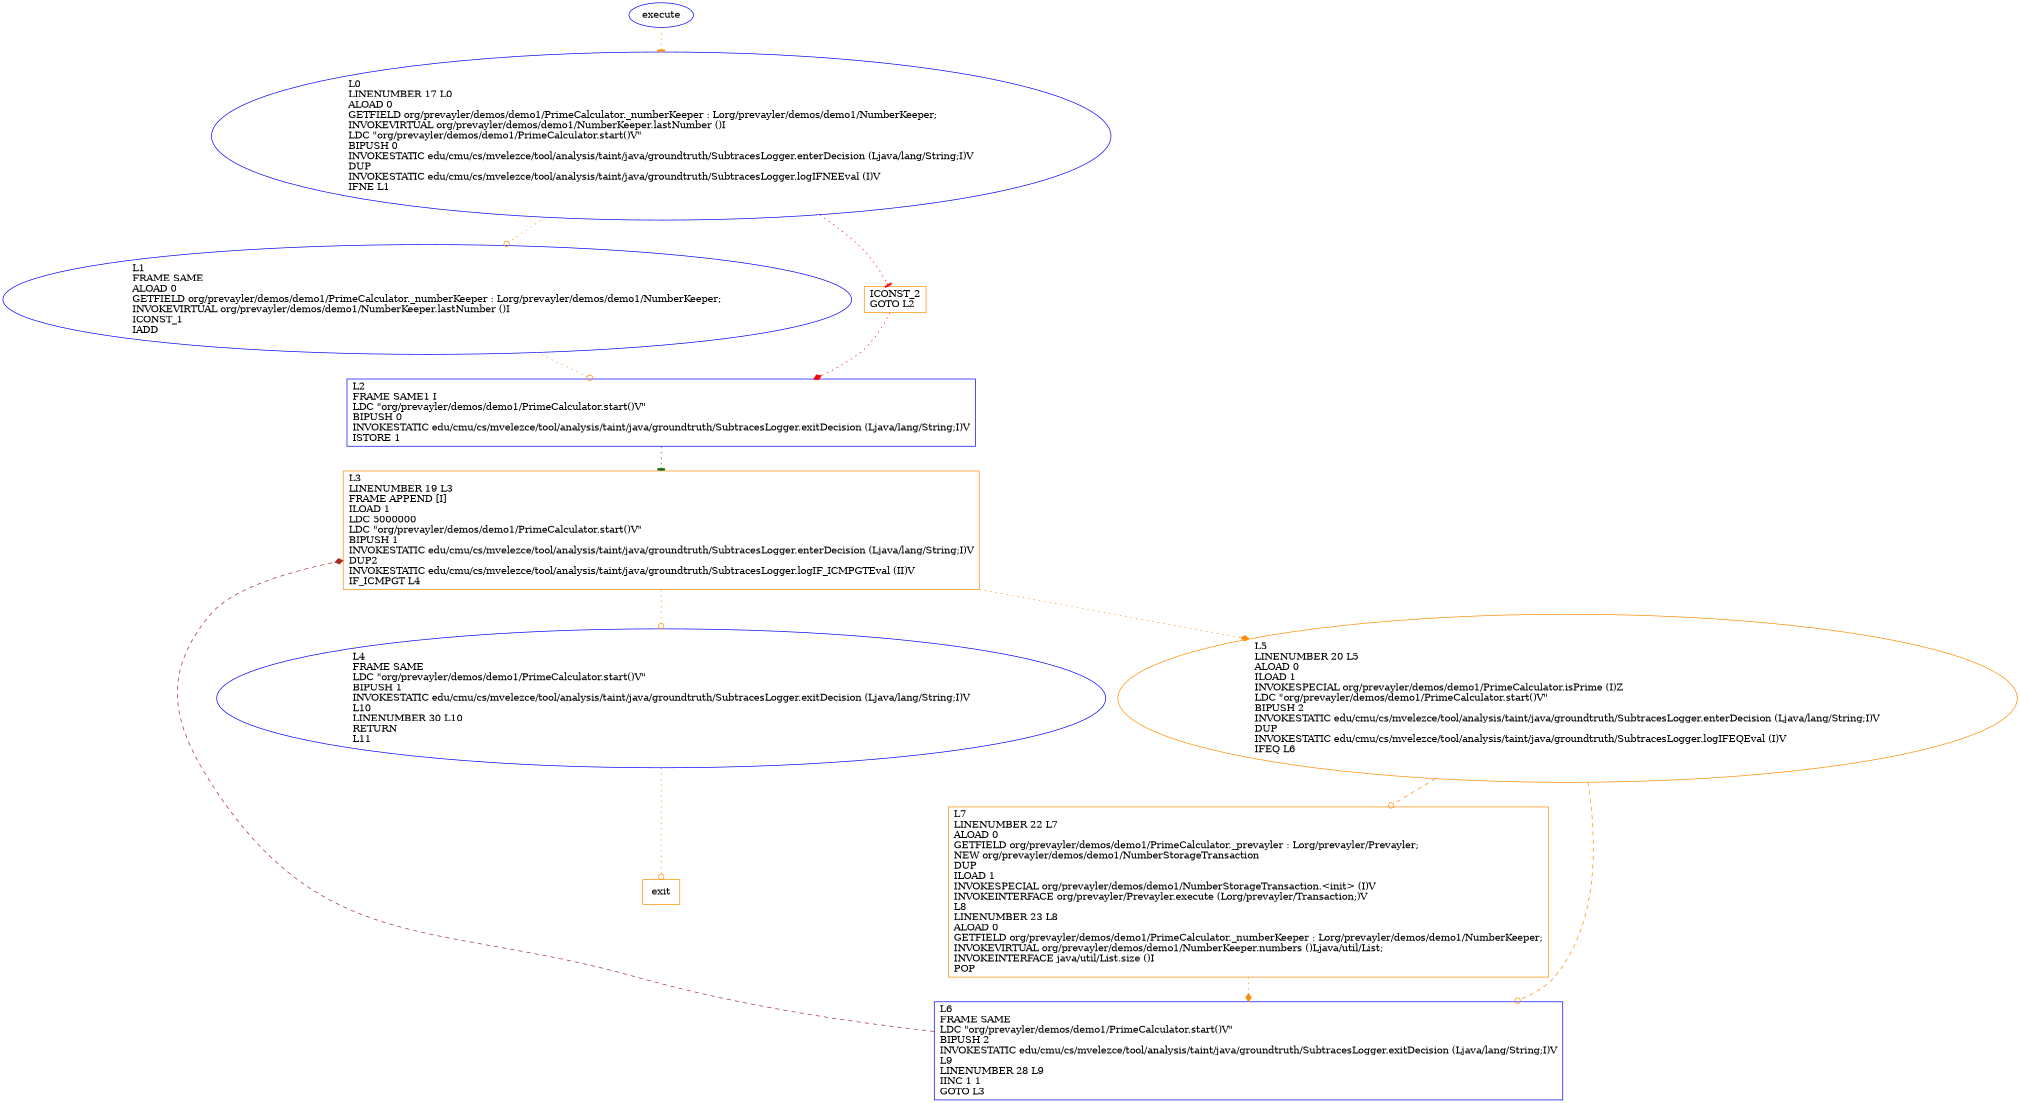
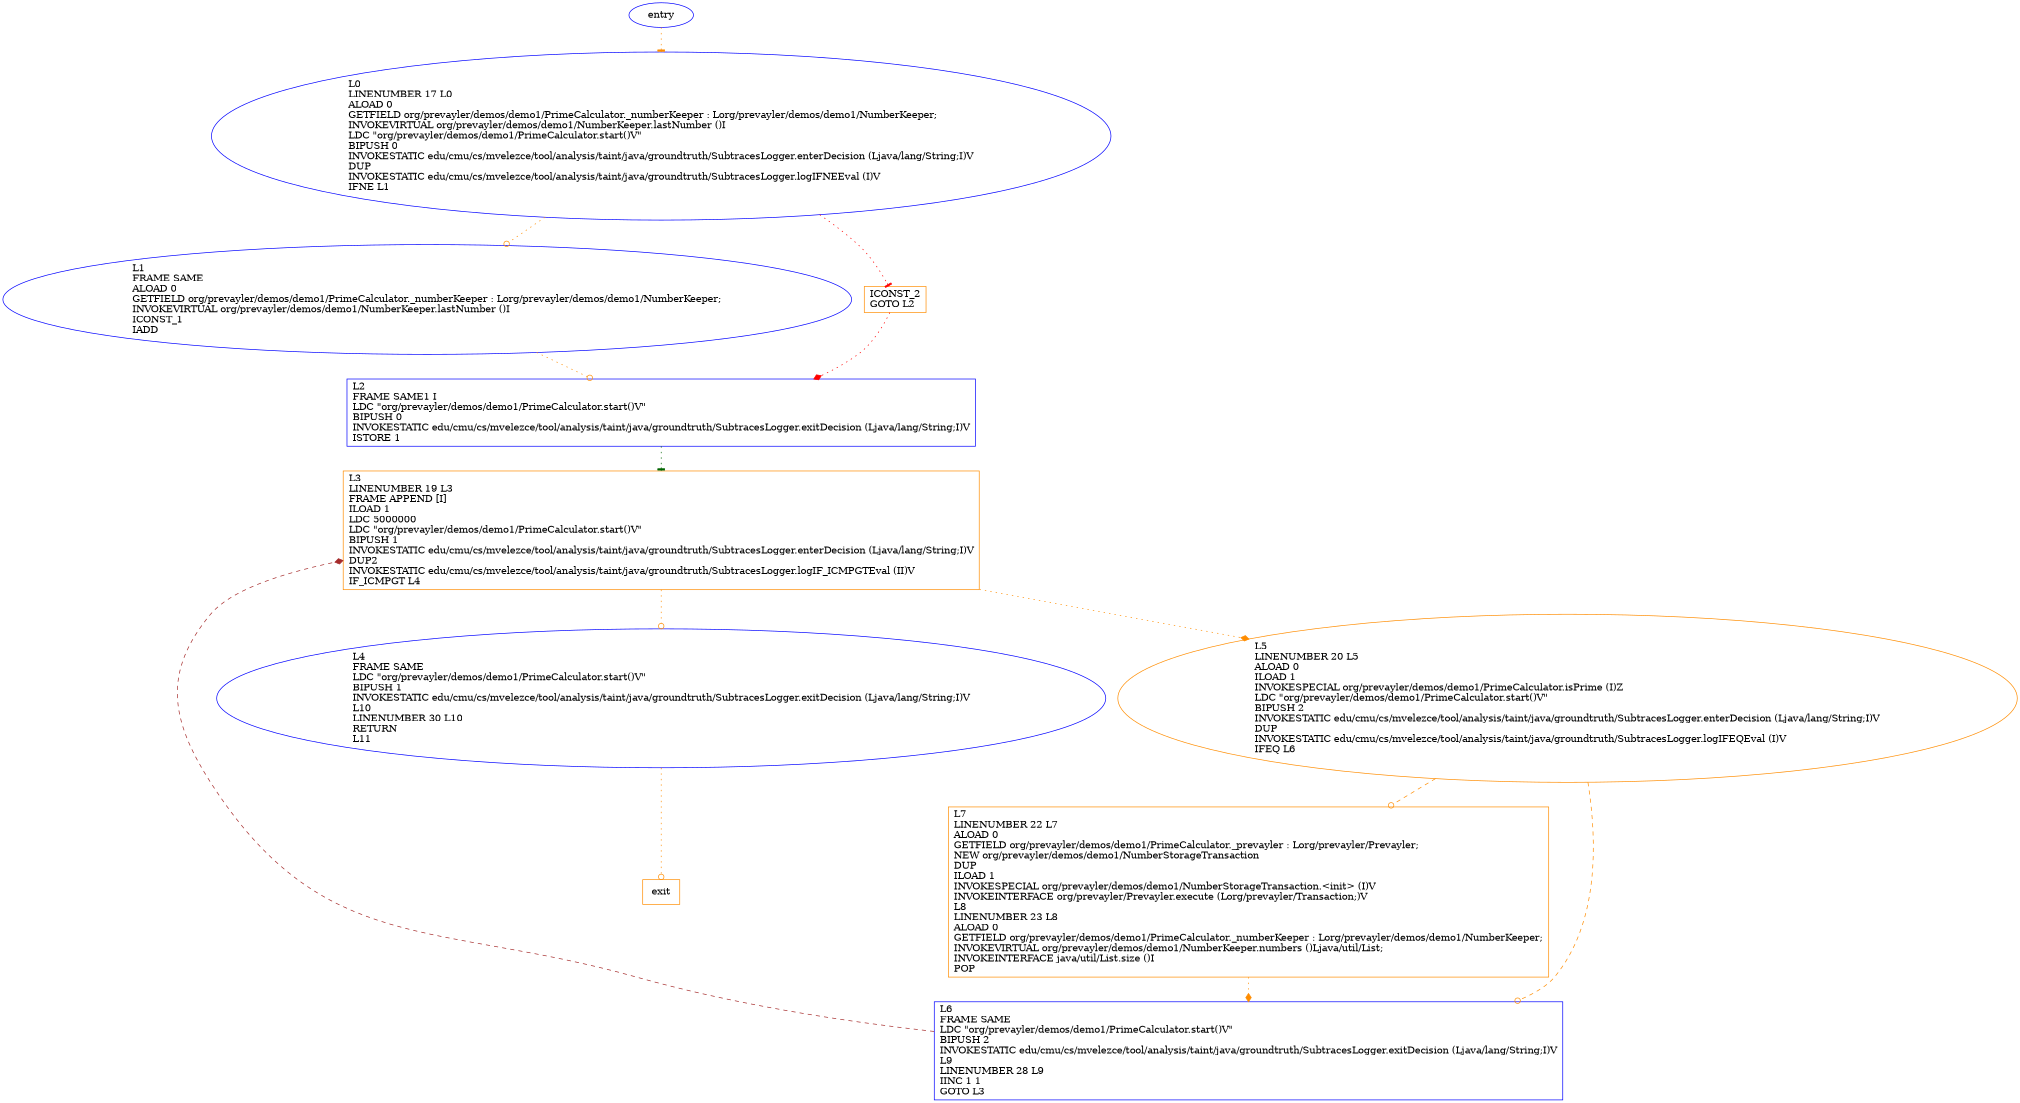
node "execute": label "execute" -> "entry"
